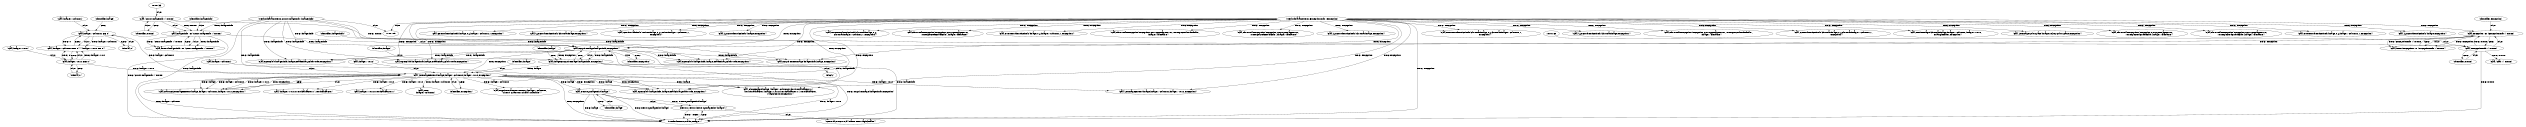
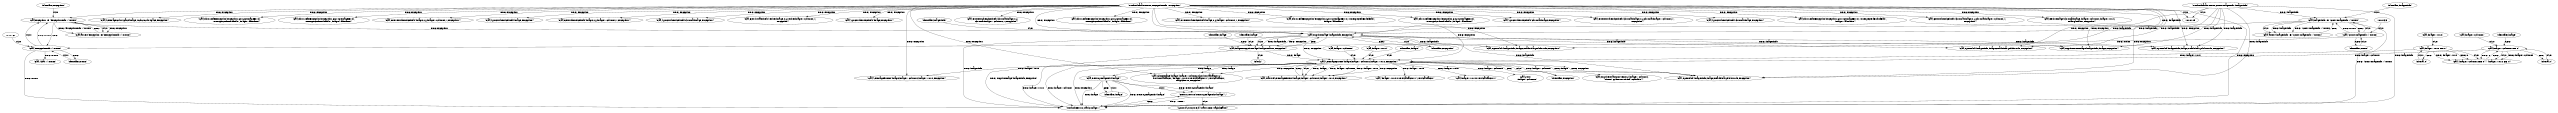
edge "(Call,image_info != (const ImageInfo *) NULL)" -> "(Call,(const ImageInfo *) NULL)": added, label "CFG:"
edge "(Call,(image->columns == 0) || (image->rows == 0))" -> "(Call,image->rows == 0)": removed, label "CFG:"
node "(Call,image=AcquireImage(image_info,exception))": label "(Call,image=AcquireImage(image_info,exception))" -> "(Call,image=AcquireImage(image_status,exception))"
